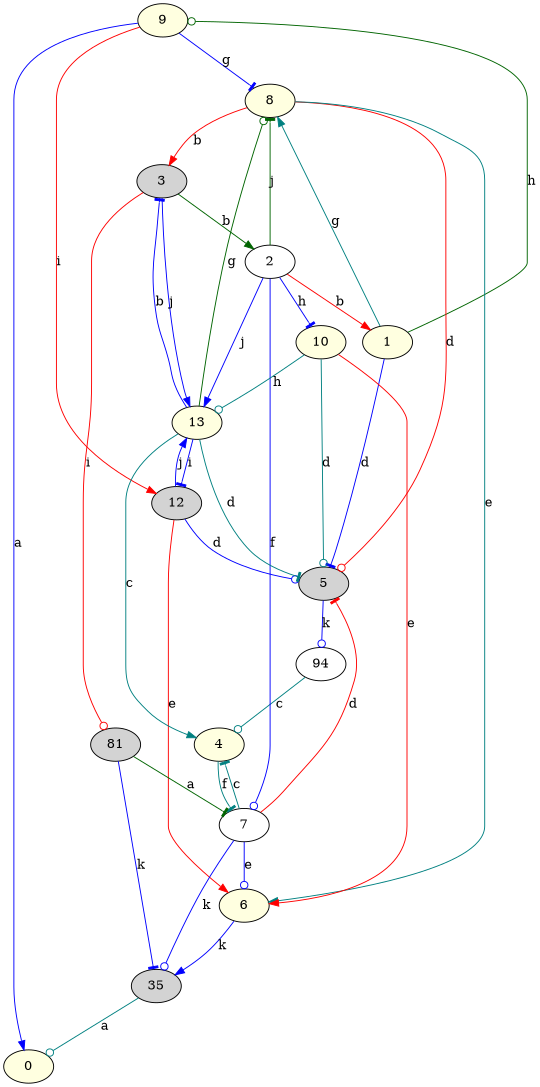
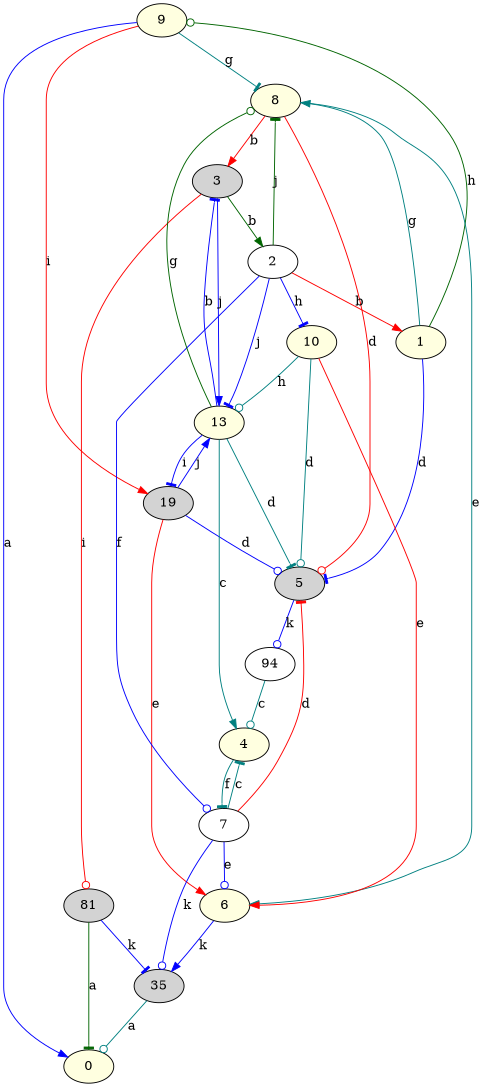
edge "9" -> "8": color blue -> teal
edge "2" -> "13": arrowhead normal -> tee
node "12": label "12" -> "19"
edge "81" -> "7": now "81" -> "0"
